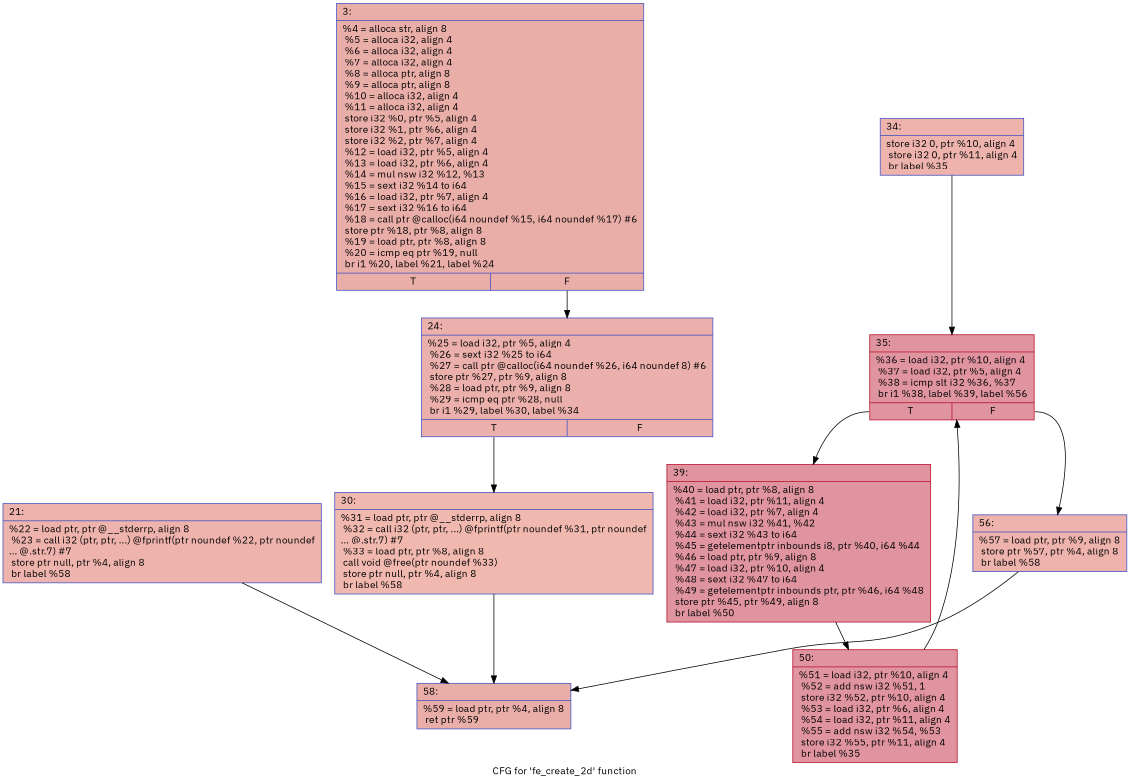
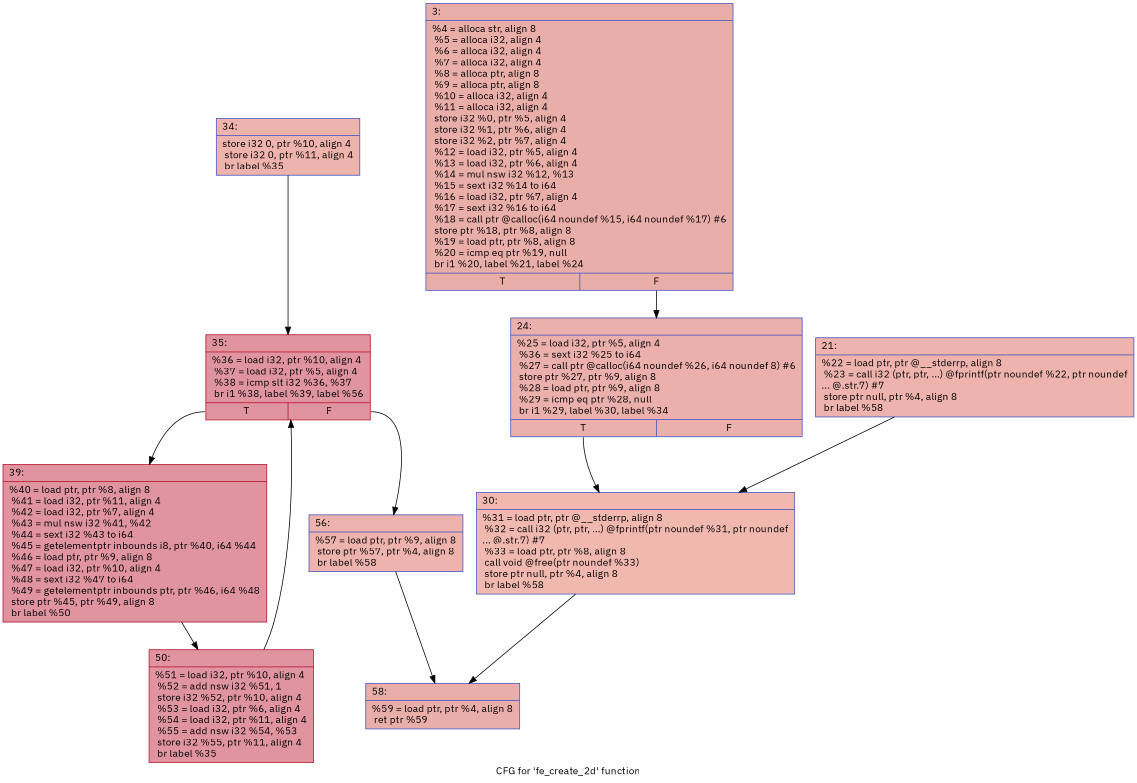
node "24:": text "%26 = sext i32 %25 to i64" -> "%36 = sext i32 %25 to i64"
edge "21:" -> "58:": now "21:" -> "30:"
